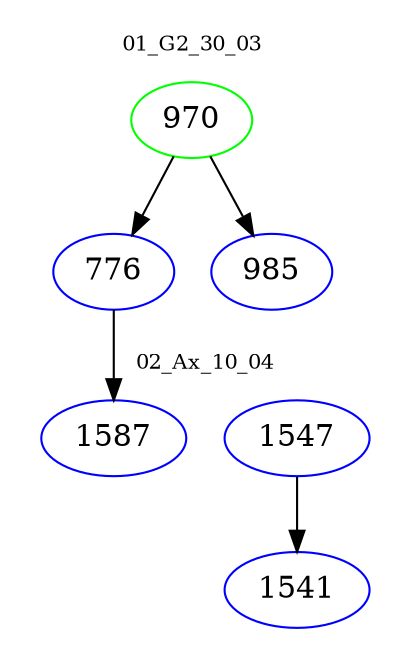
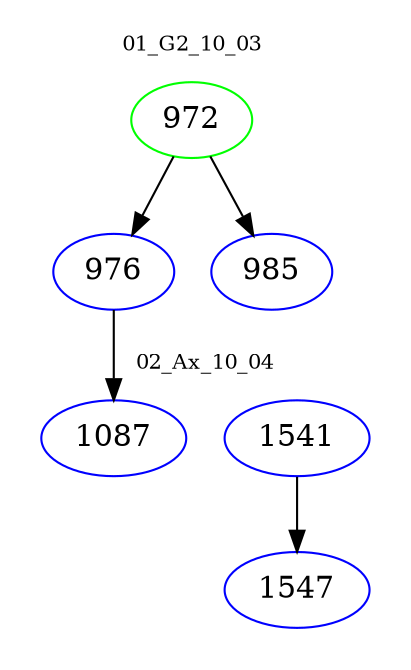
cluster "01_G2_30_03": label "01_G2_30_03" -> "01_G2_10_03"
node "970": label "970" -> "972"
node "776": label "776" -> "976"
node "1587": label "1587" -> "1087"
edge "1547" -> "1541": reversed
